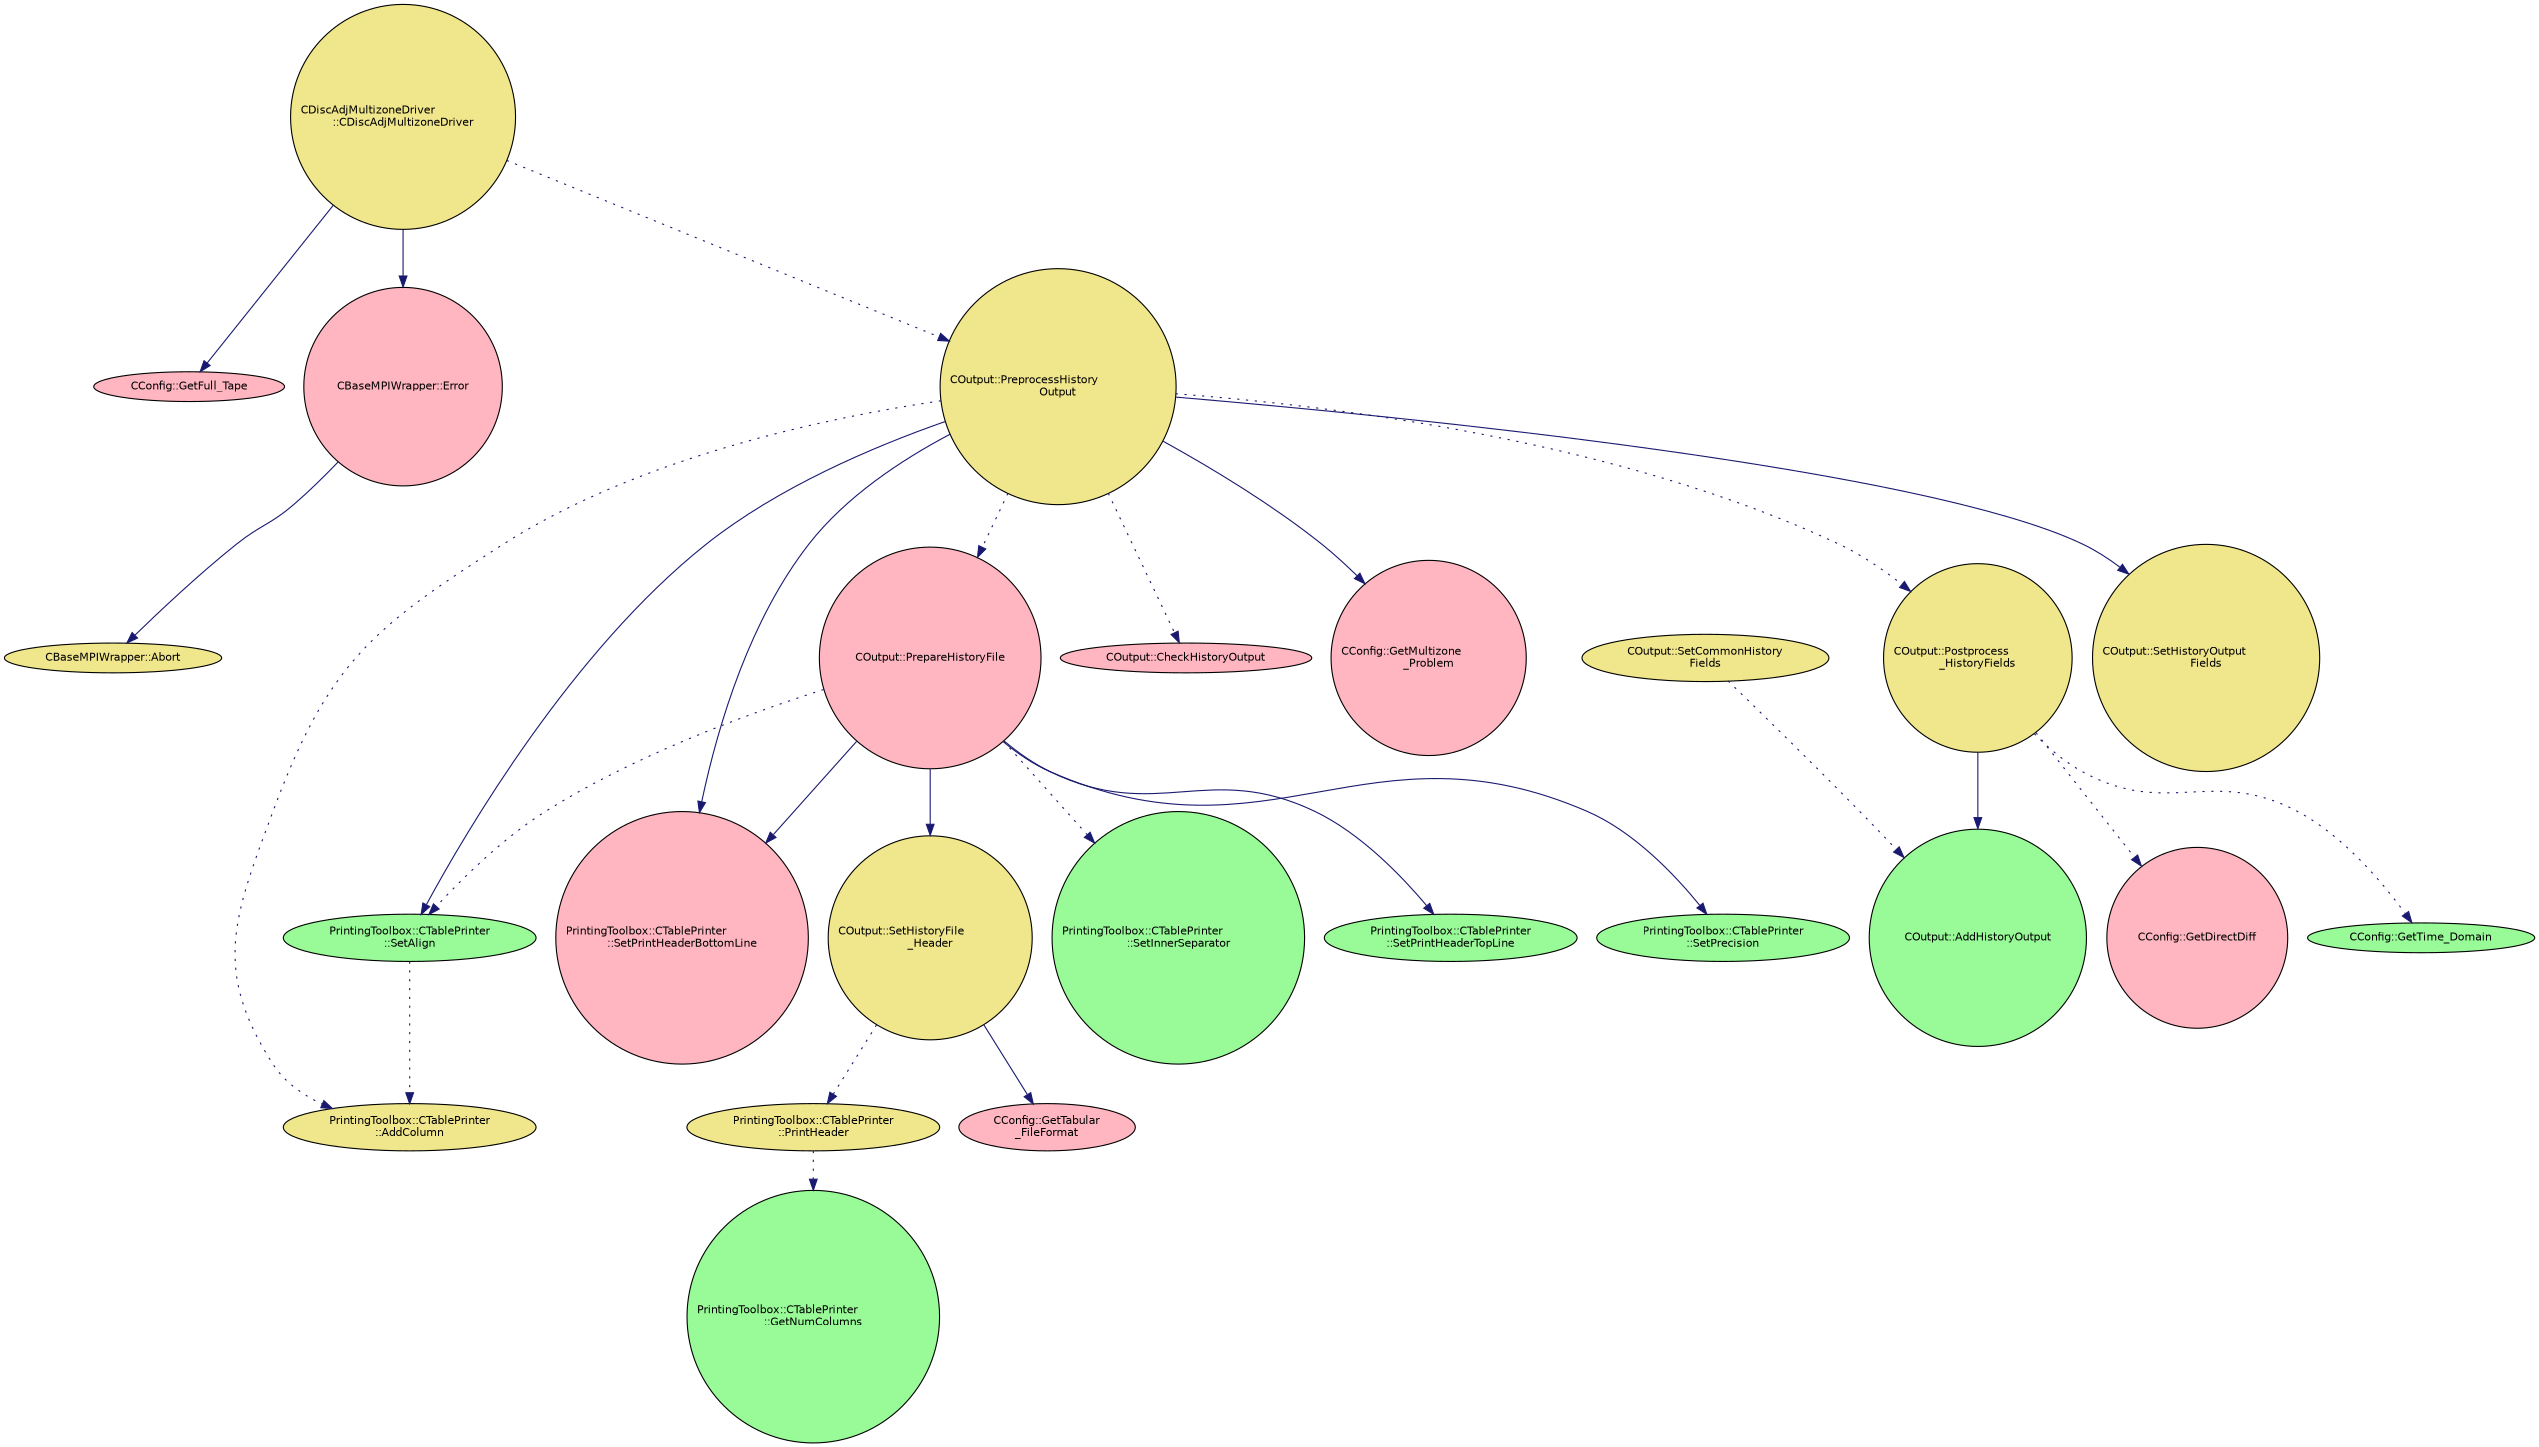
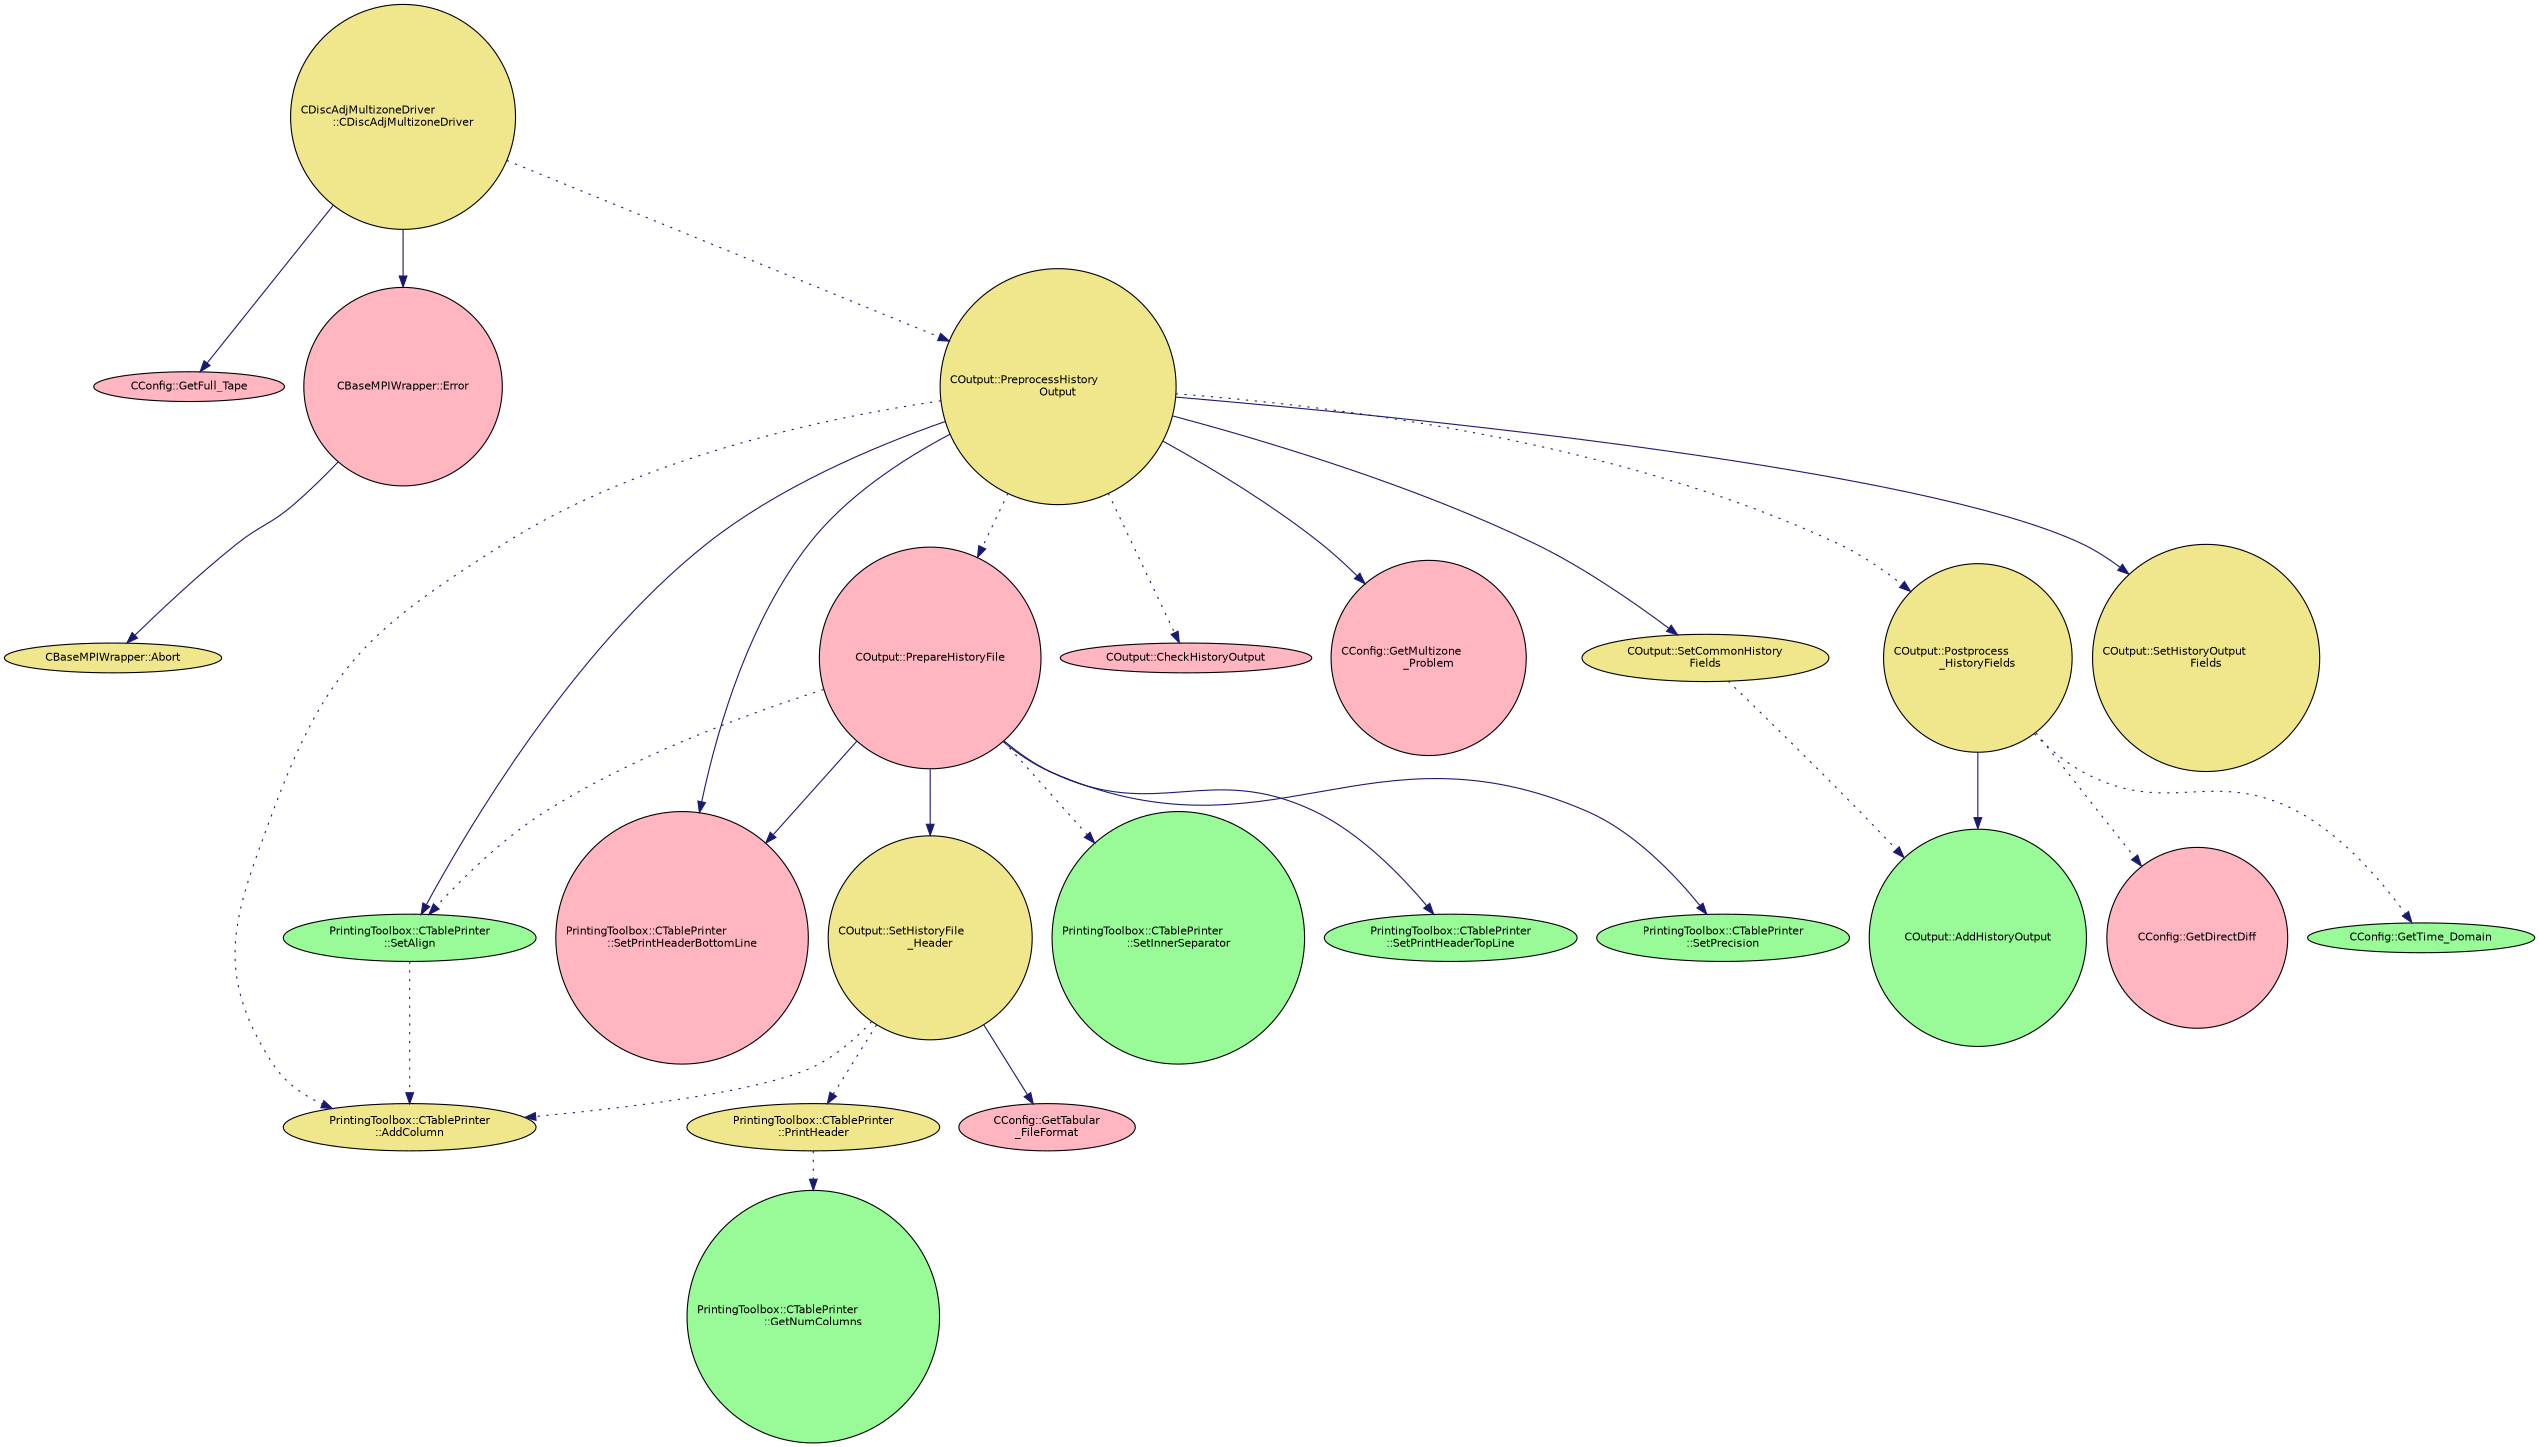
edge "COutput::PreprocessHistory Output" -> "COutput::SetCommonHistory Fields": added
edge "COutput::SetHistoryFile _Header" -> "PrintingToolbox::CTablePrinter ::AddColumn": added
